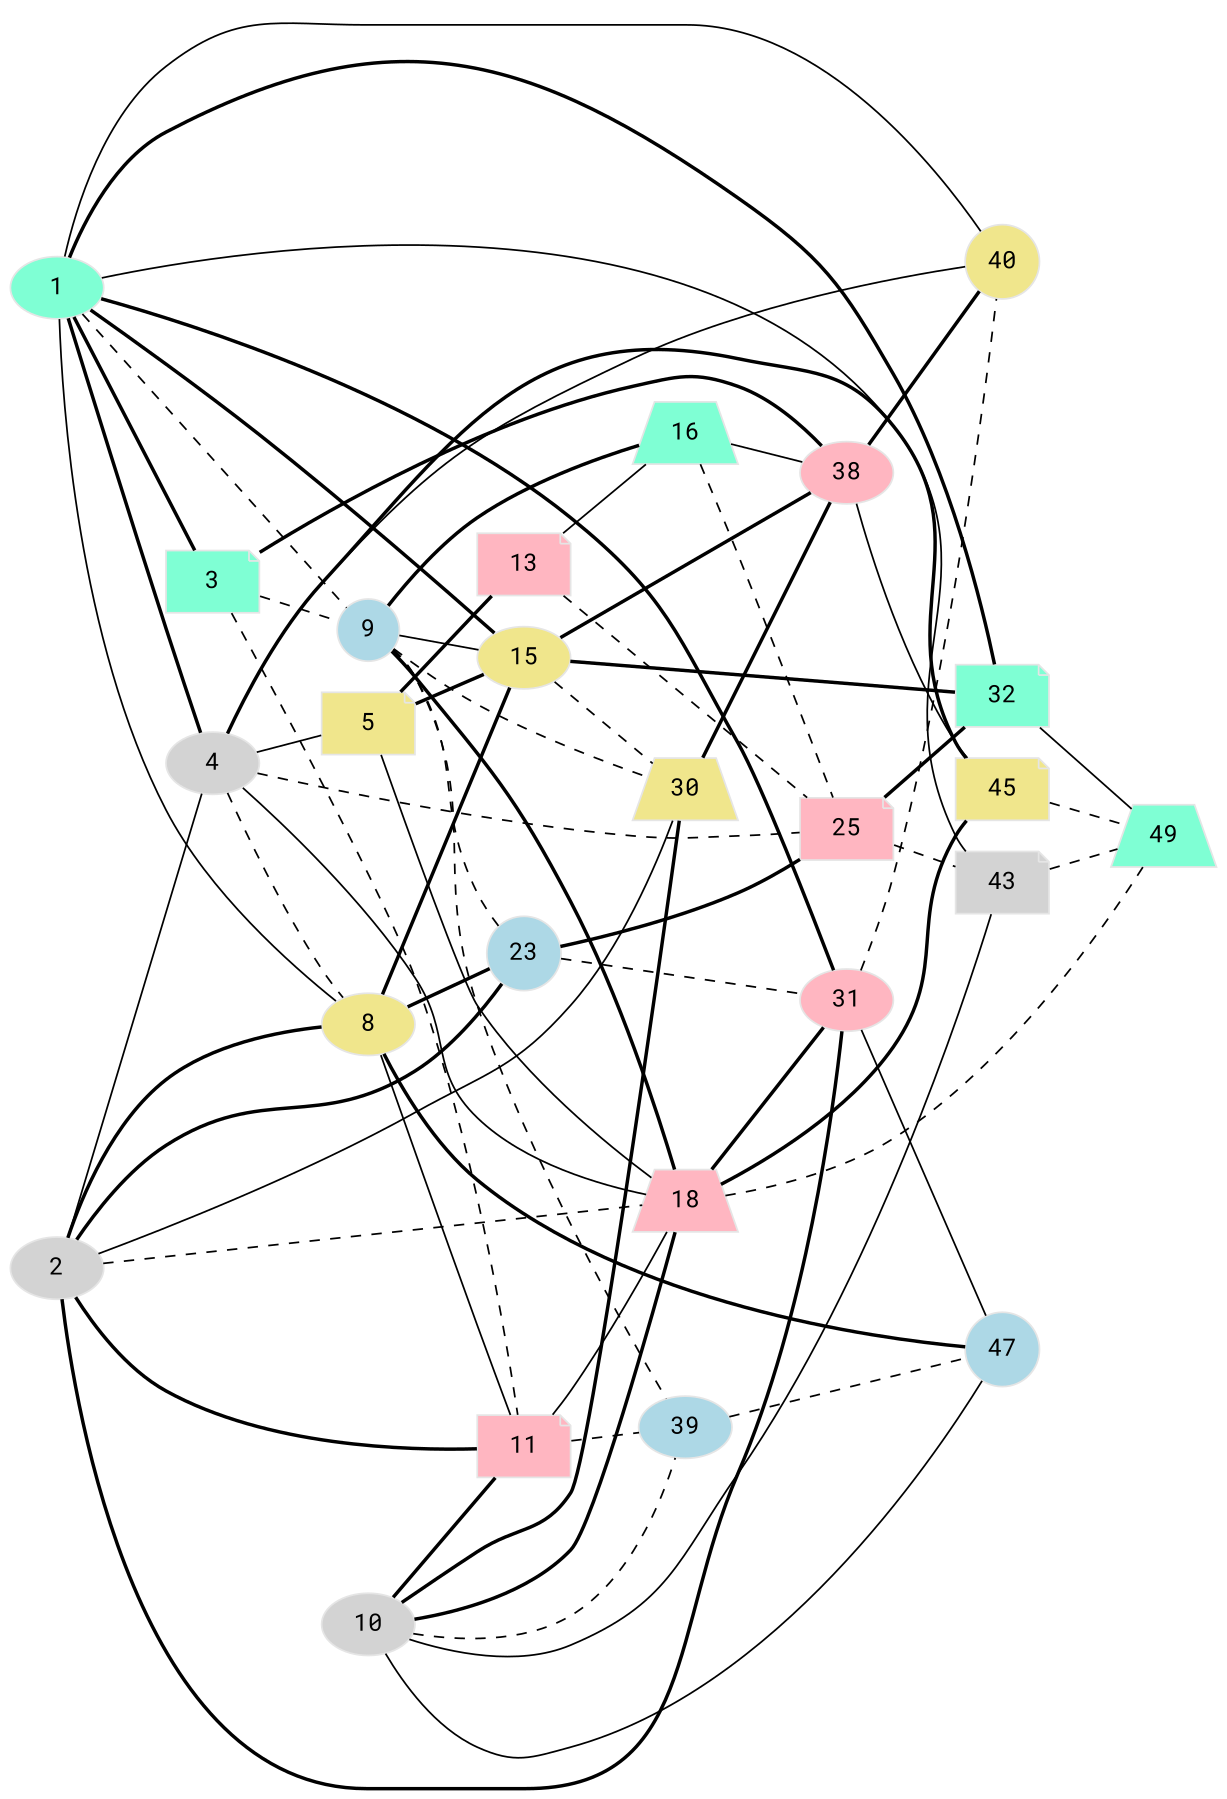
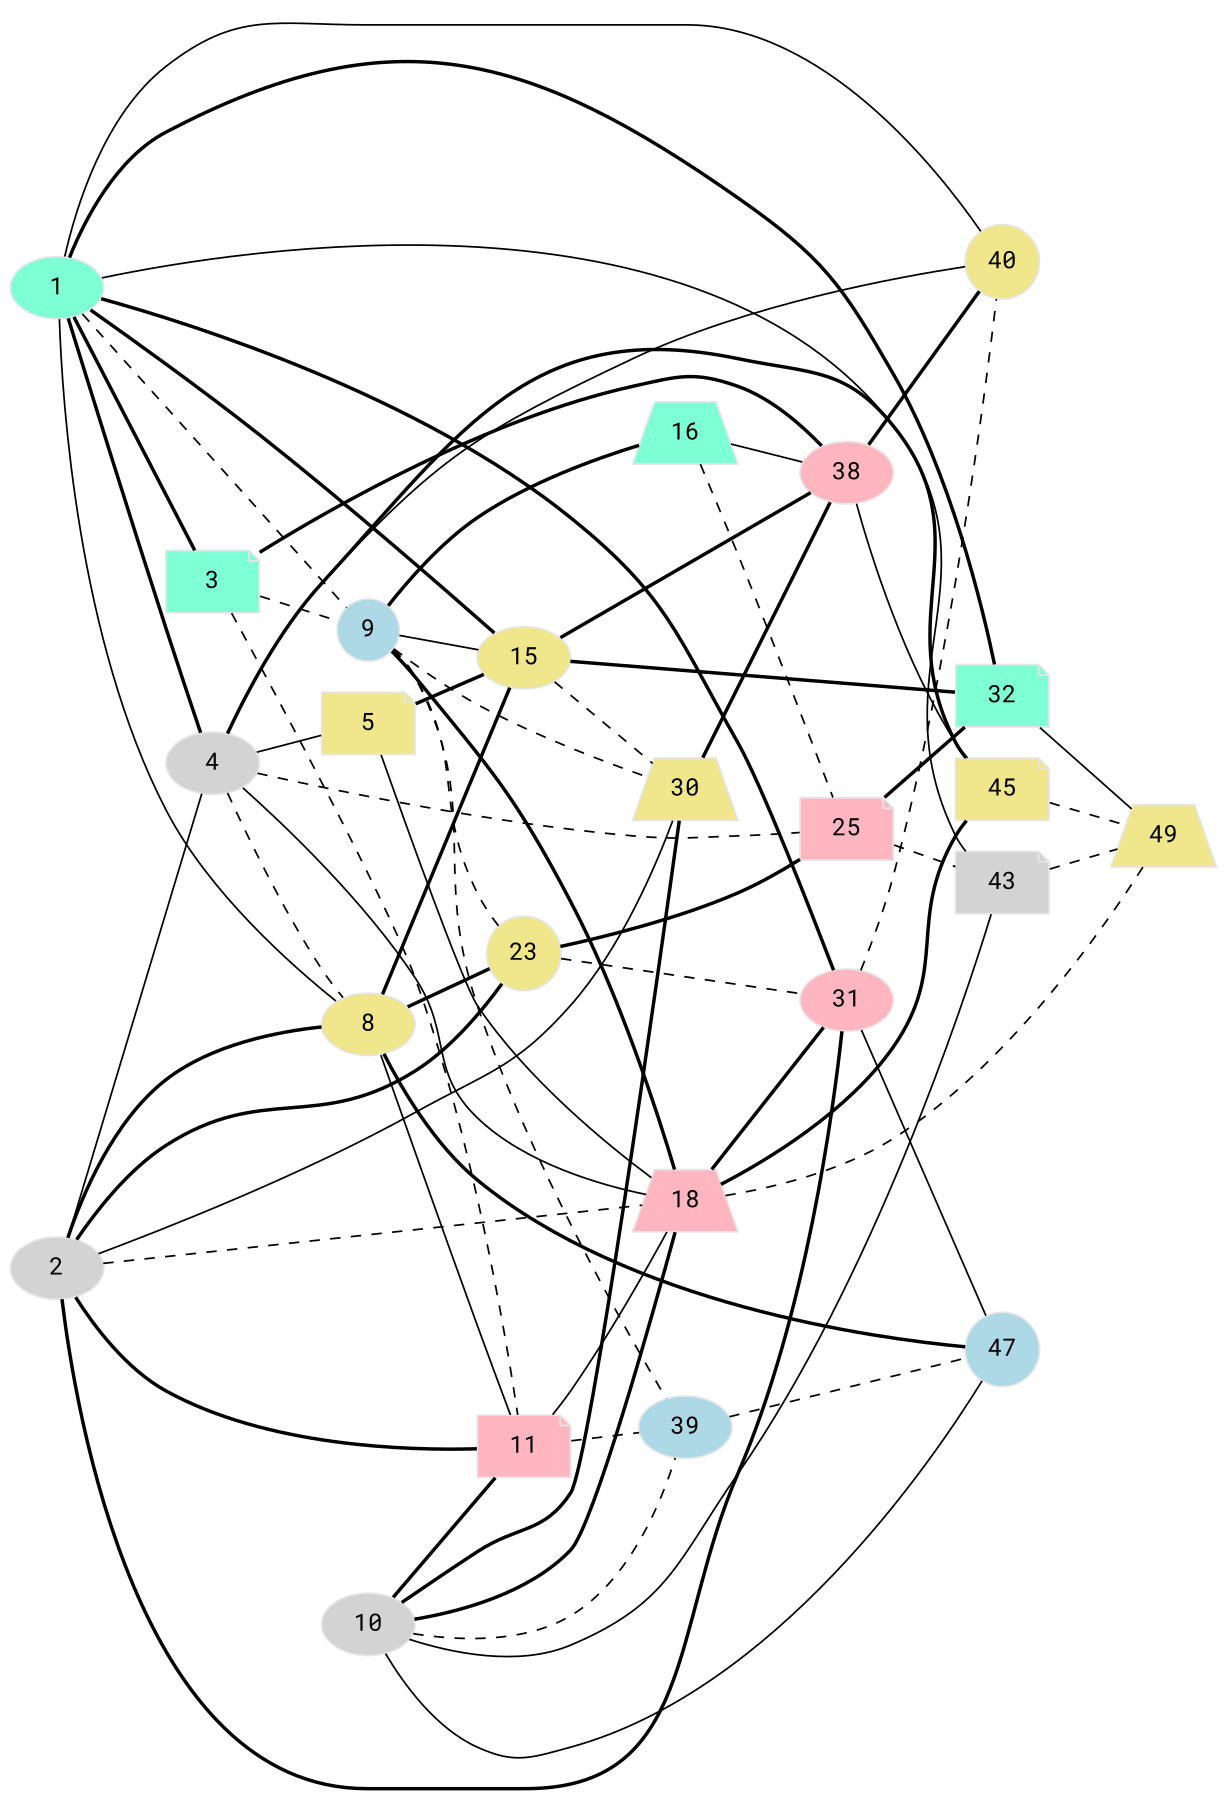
node "13": removed
node "49": fillcolor aquamarine -> khaki
node "23": fillcolor lightblue -> khaki
